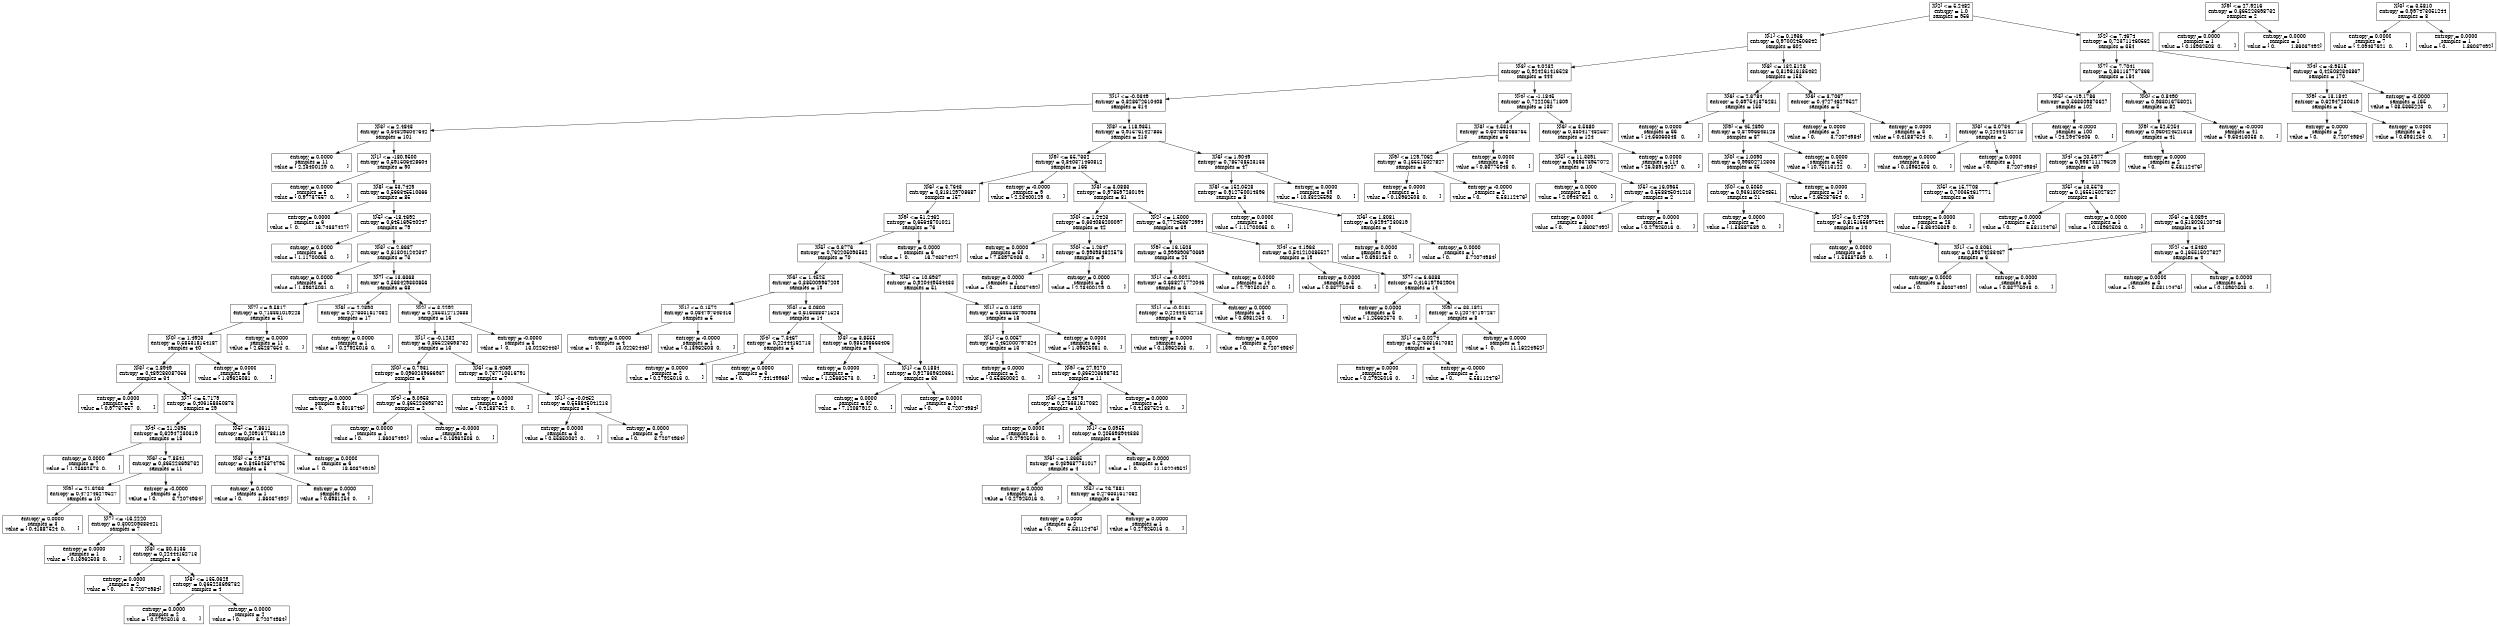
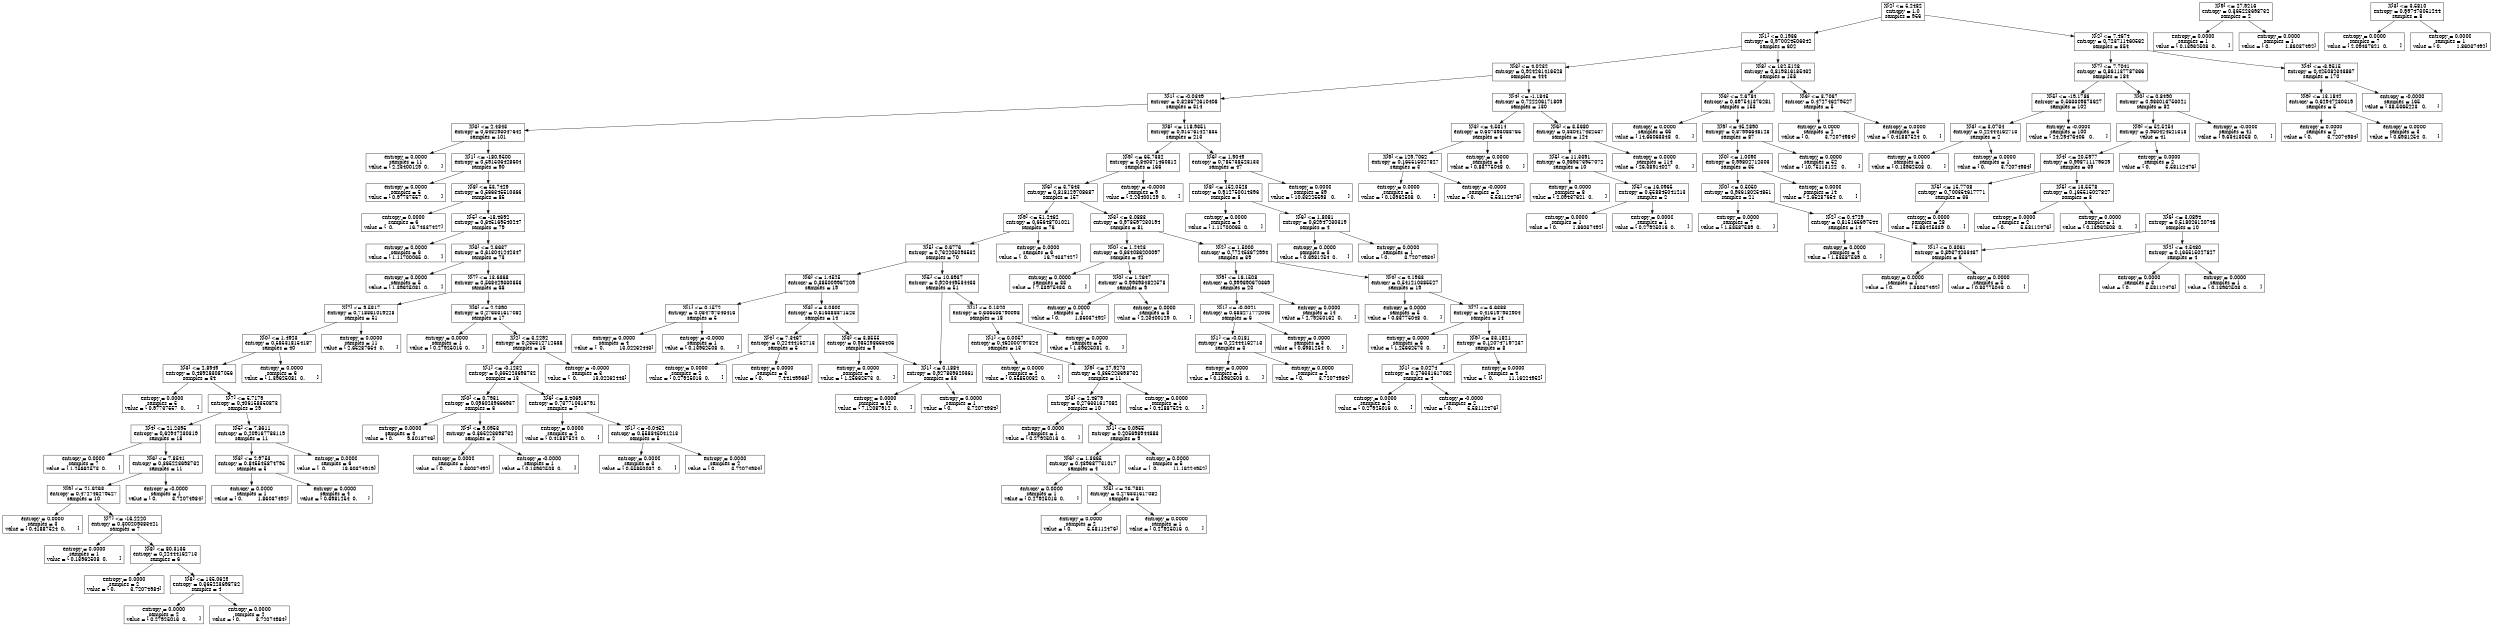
node "X[9] <= 52.5254 entropy = 0.960424521318 samples = 41": label "X[9] <= 52.5254 entropy = 0.960424521318 samples = 41" -> "X[9] <= 52.5254 entropy = 0.960424521318 value = 41"
edge "X[9] <= 65.7332 entropy = 0.840371460812 samples = 166" -> "X[3] <= 3.0883 entropy = 0.978597230194 samples = 81": now "X[6] <= 3.7643 entropy = 0.818129708687 samples = 157" -> "X[3] <= 3.0883 entropy = 0.978597230194 samples = 81"
edge "X[7] <= 13.6368 entropy = 0.568429330856 samples = 68" -> "X[2] <= 3.2292 entropy = 0.235312712688 samples = 16": now "X[6] <= 2.2890 entropy = 0.276331617082 samples = 17" -> "X[2] <= 3.2292 entropy = 0.235312712688 samples = 16"
